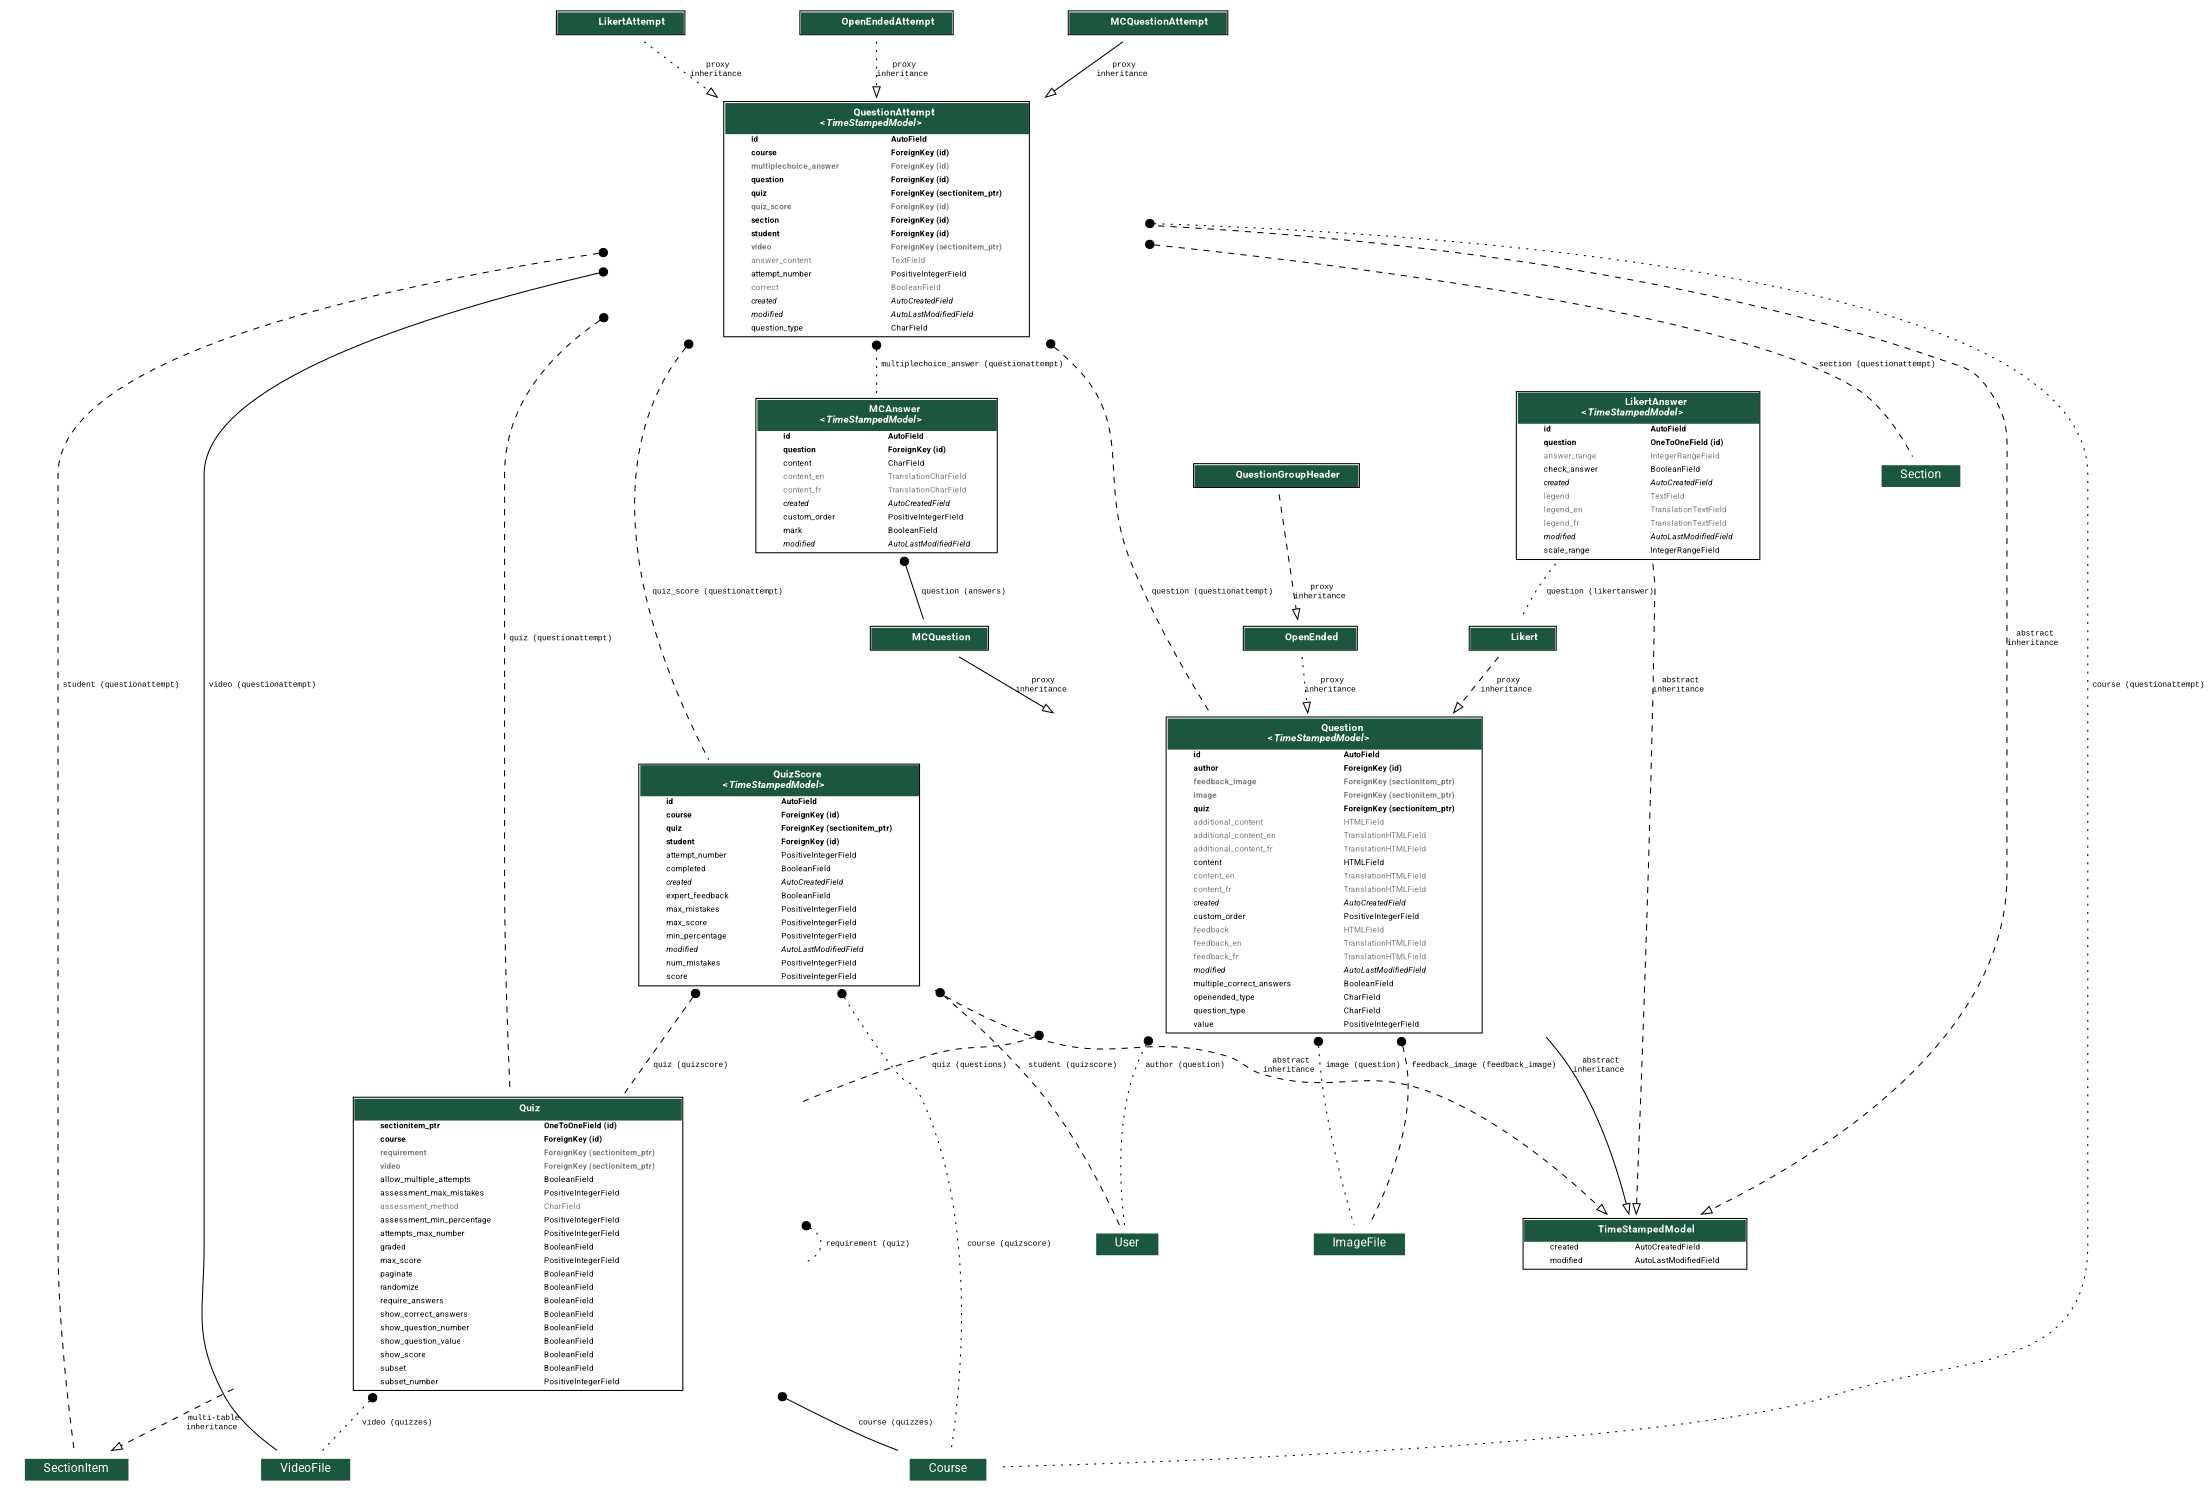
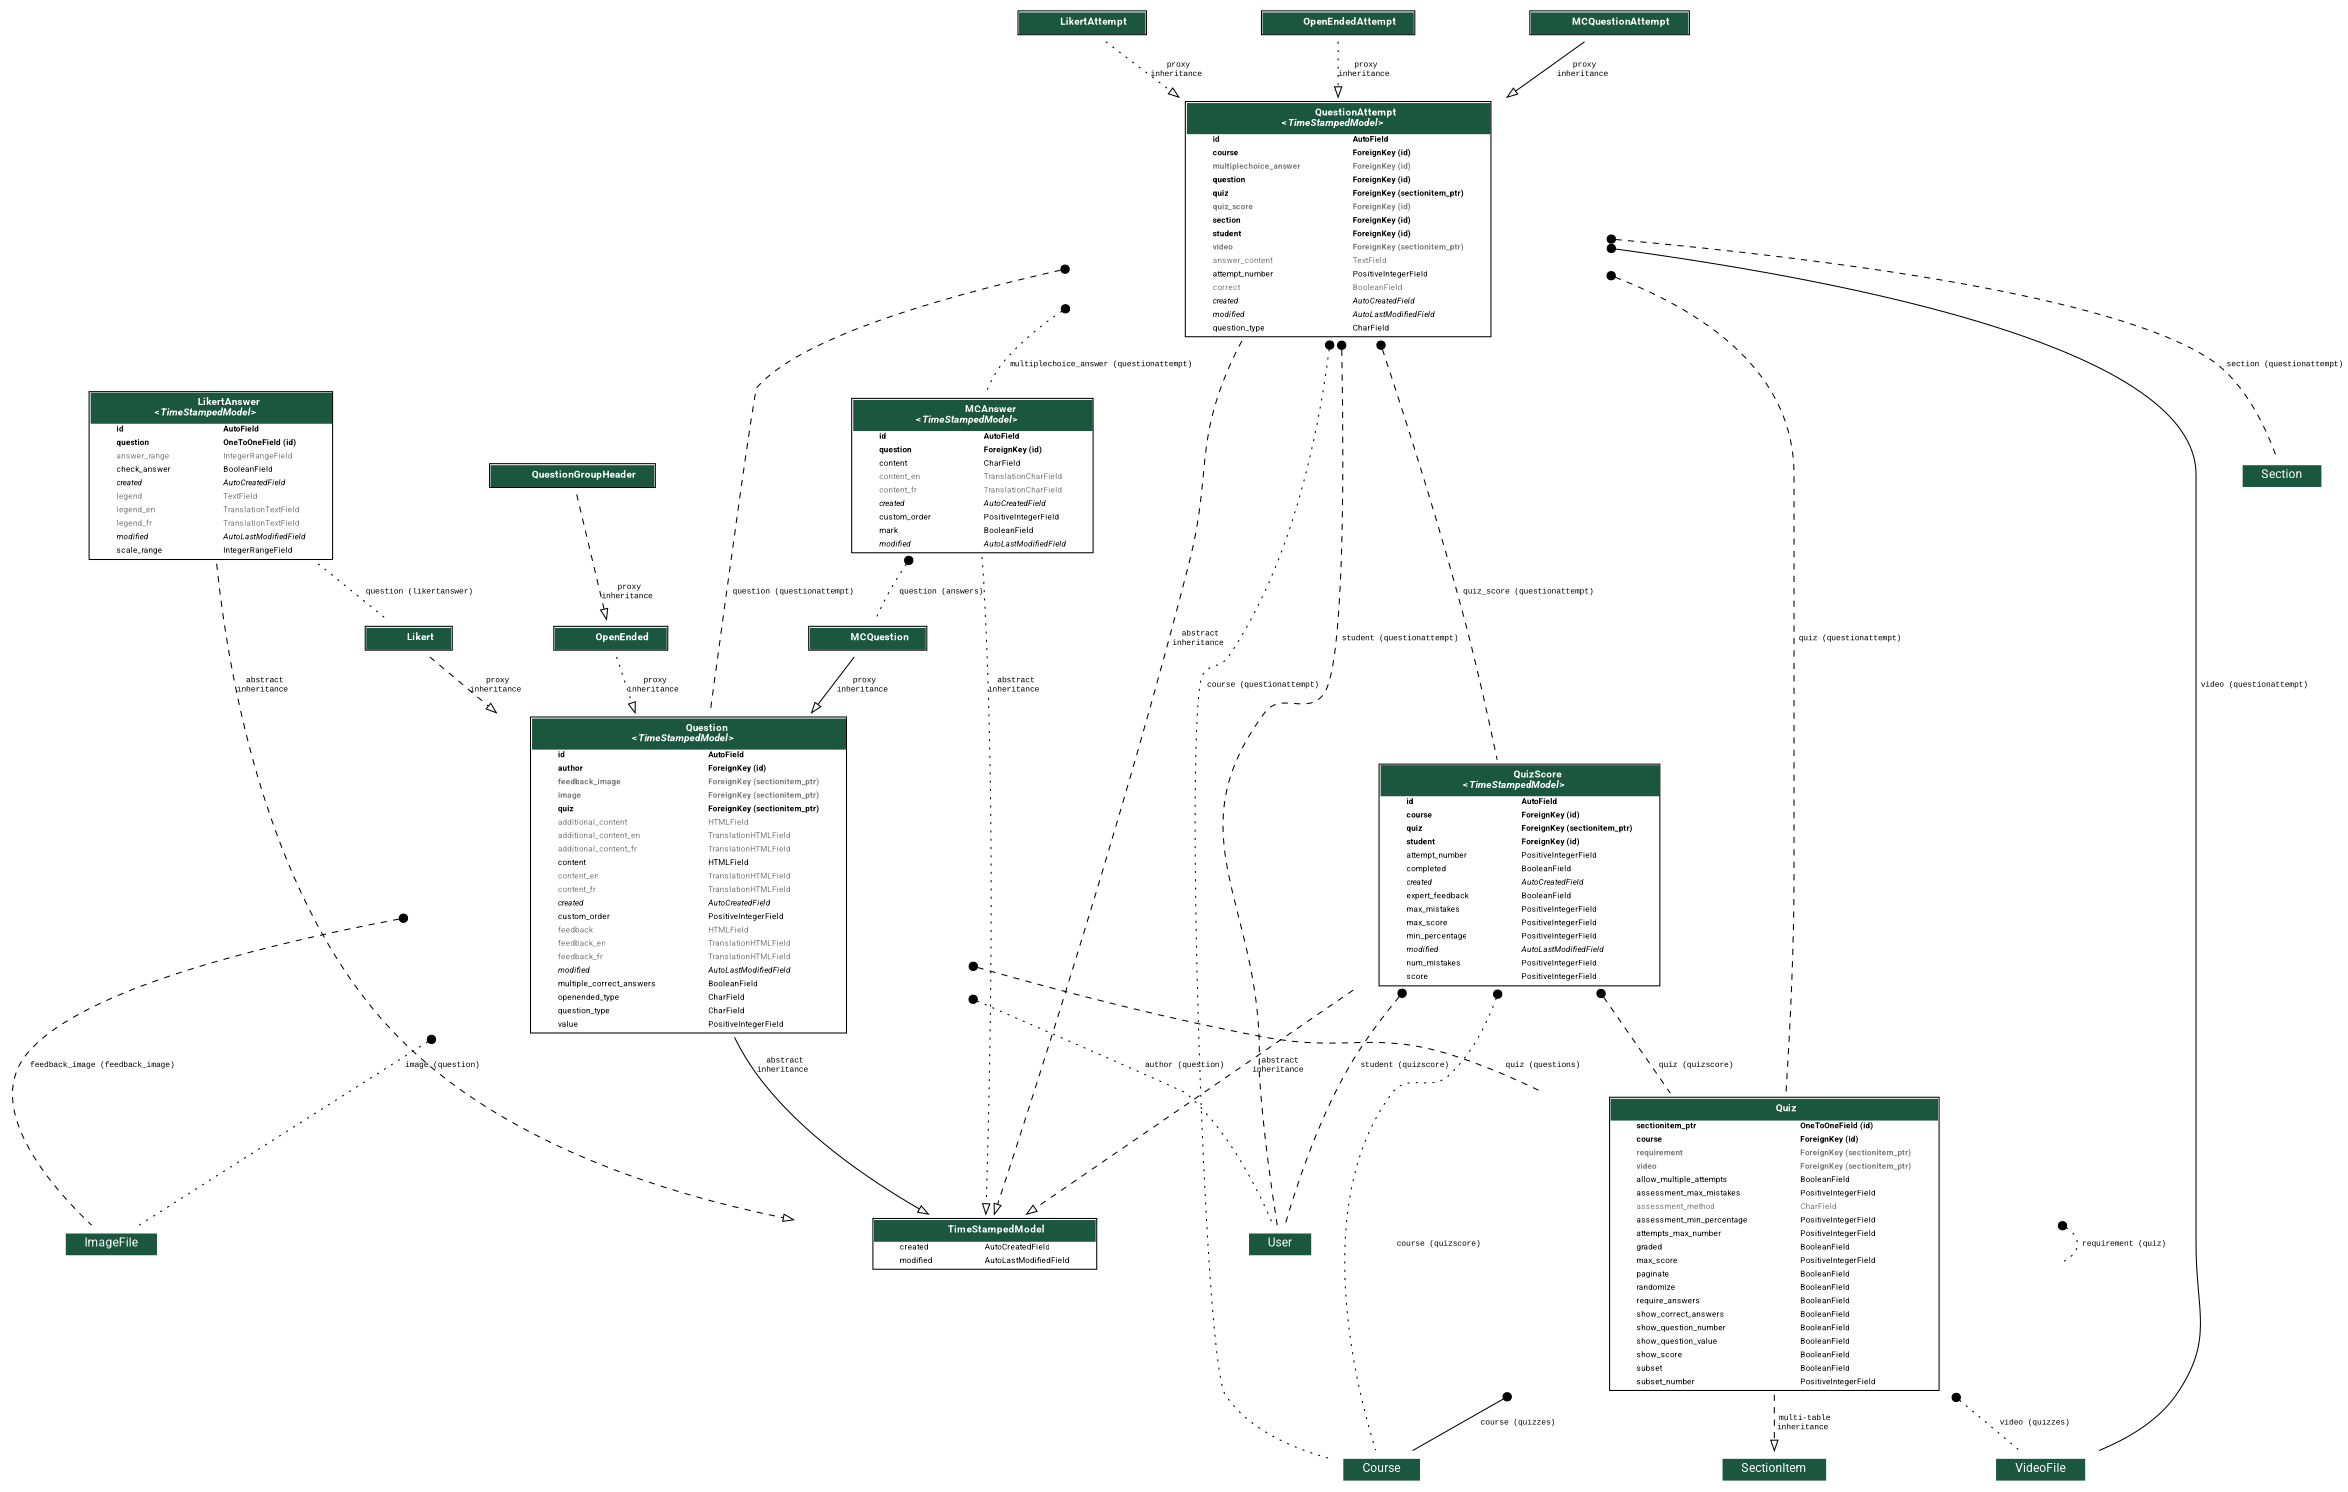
edge "MCAnswer" -- "MCQuestion": style solid -> dotted
edge "QuestionAttempt" -- "SectionItem": now "QuestionAttempt" -- "User"
edge "MCAnswer" -- "TimeStampedModel": added, label "abstract inheritance"
